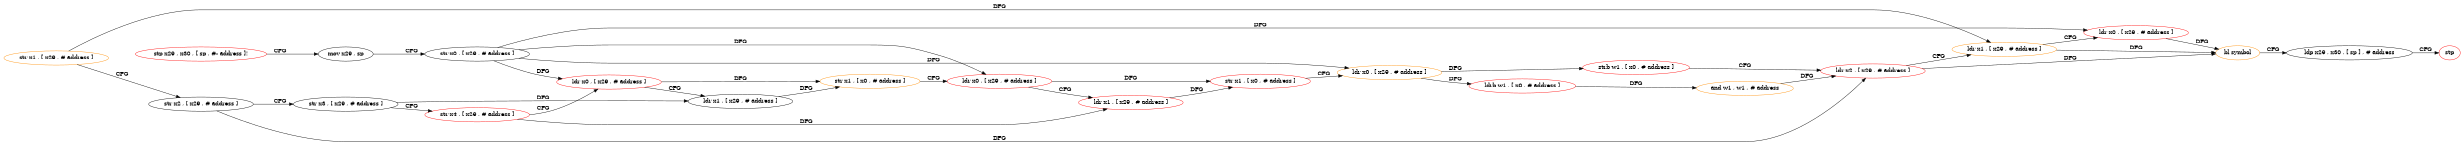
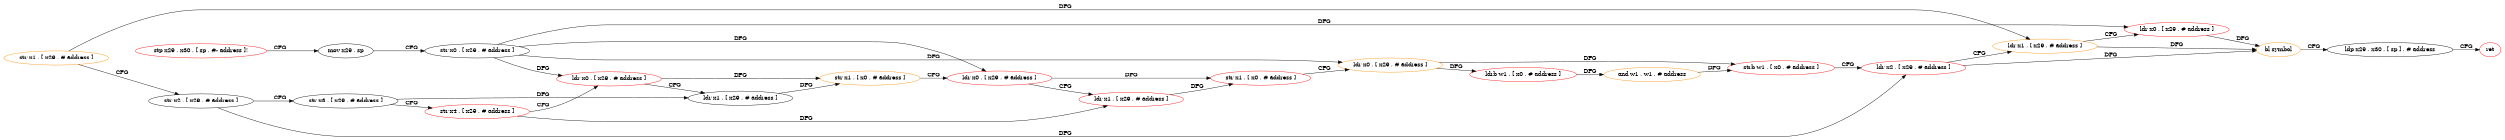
node "stp": label "stp" -> "ret"
edge "and w1 , w1 , # address" -> "ldr x2 , [ x29 , # address ]": now "and w1 , w1 , # address" -> "strb w1 , [ x0 , # address ]"
